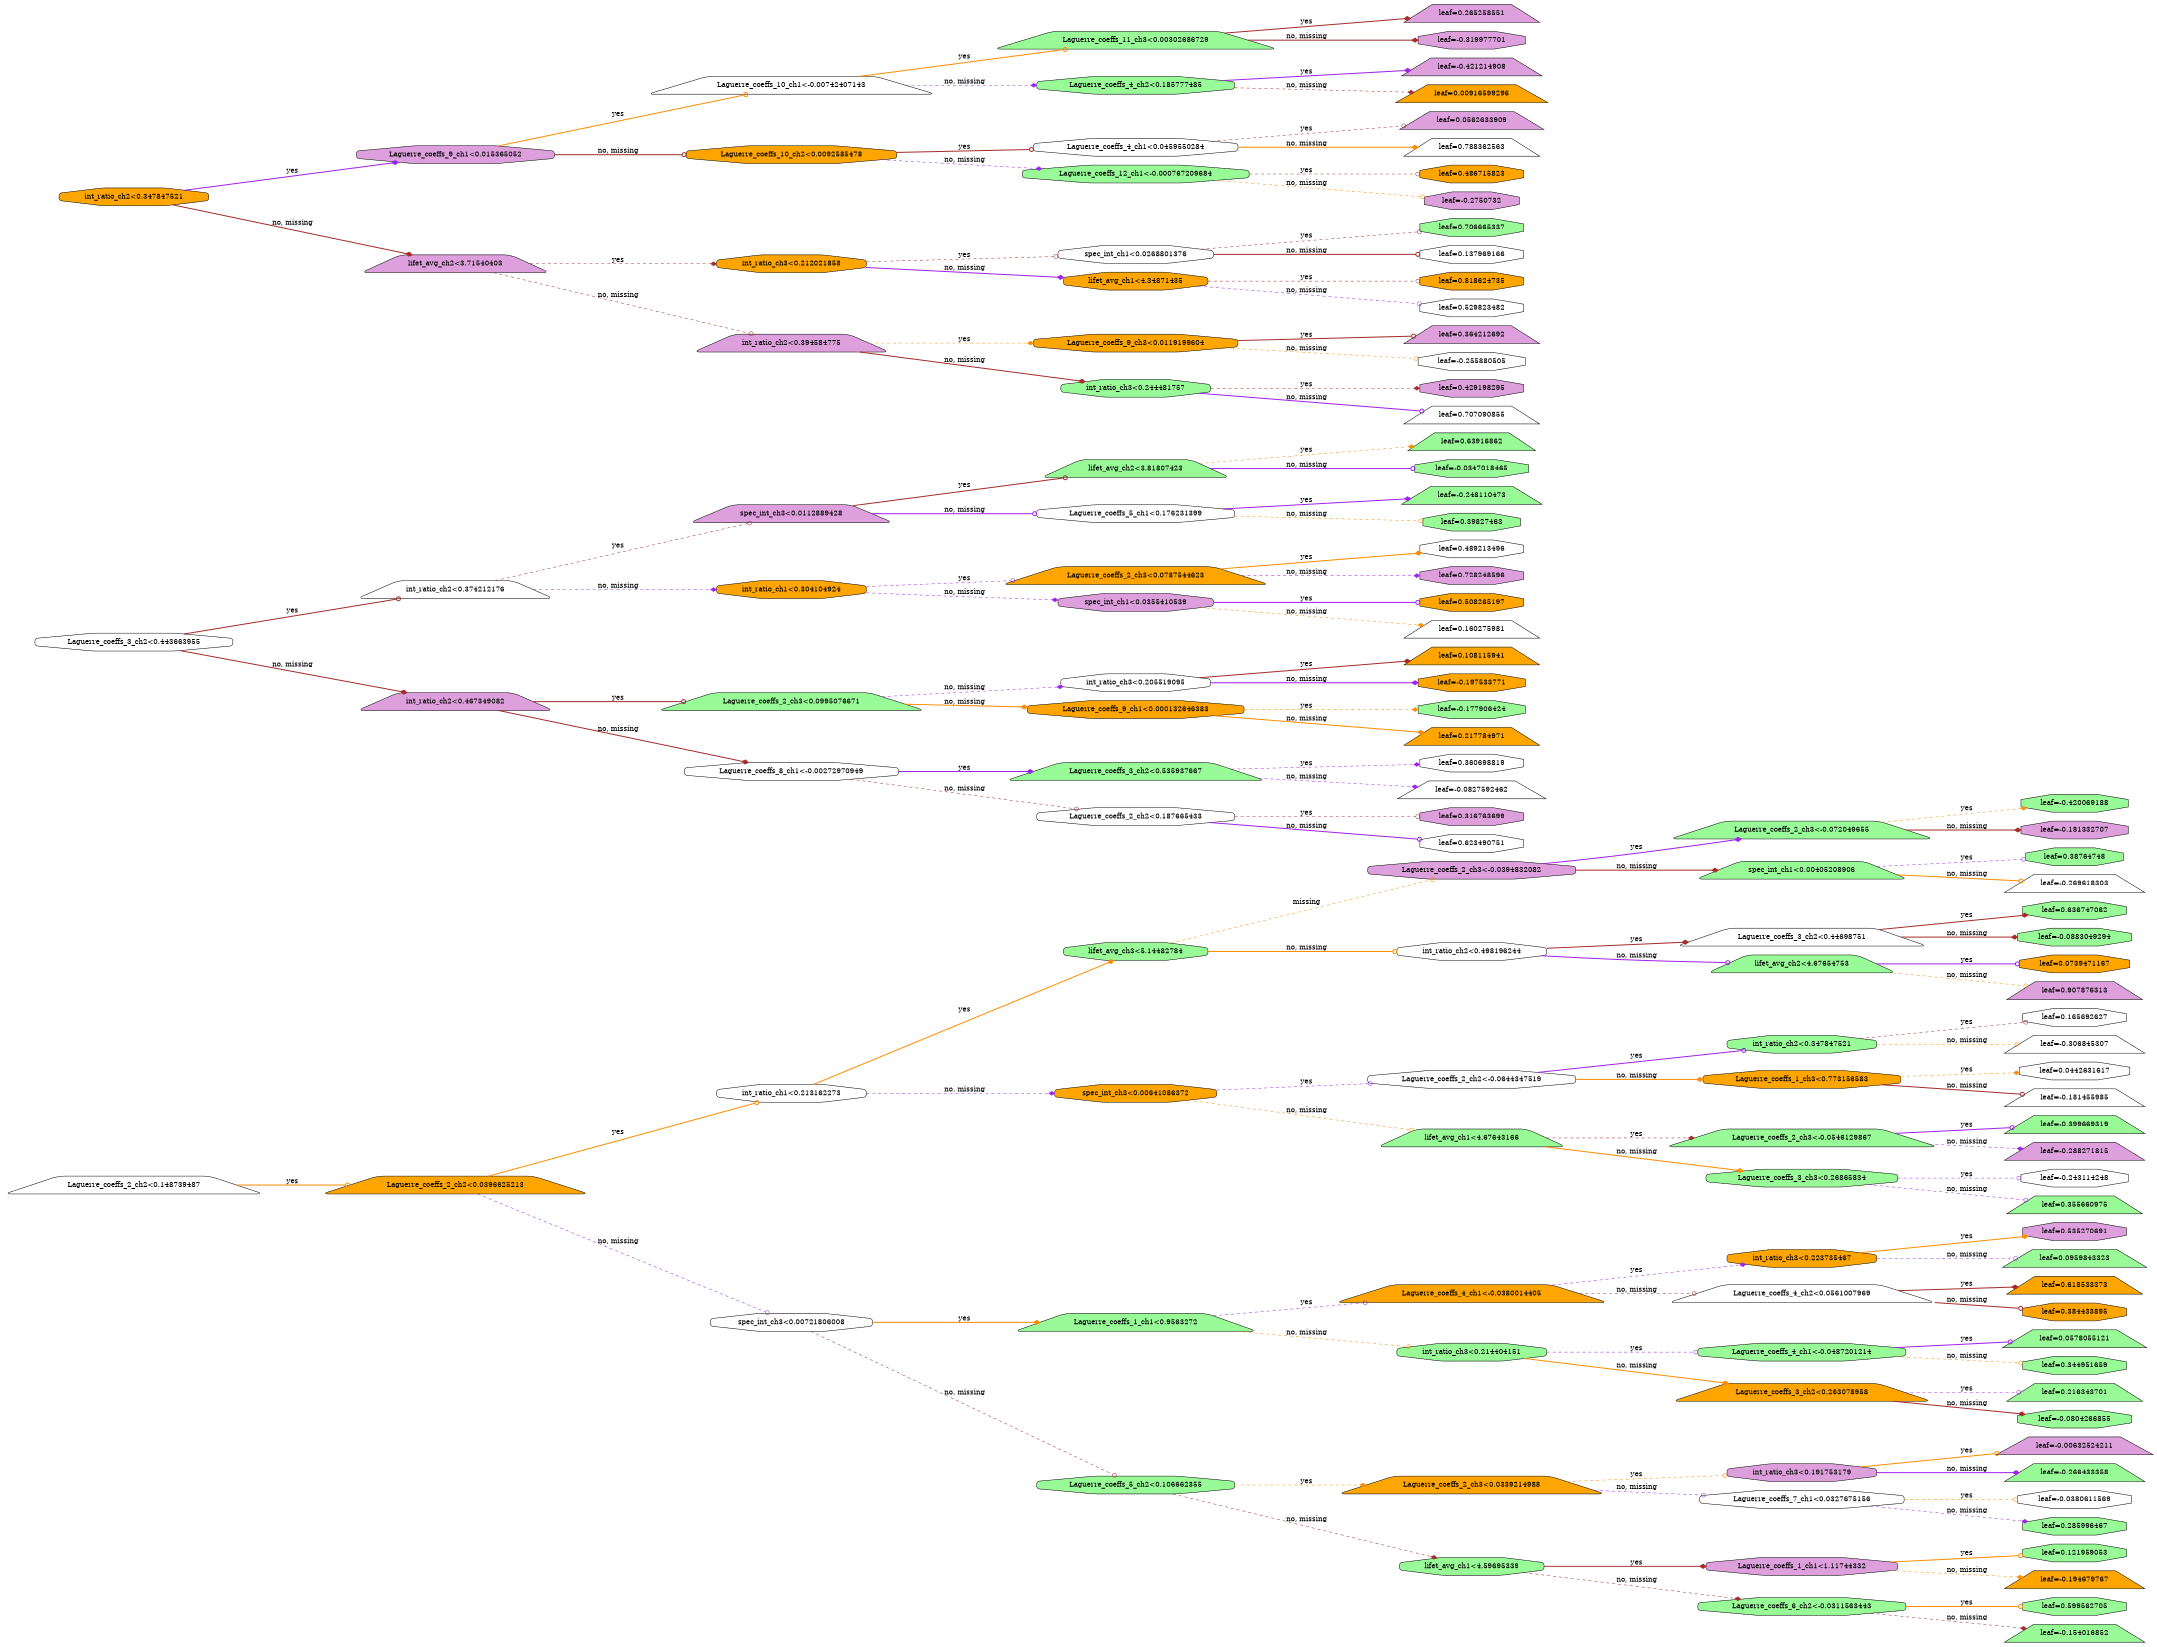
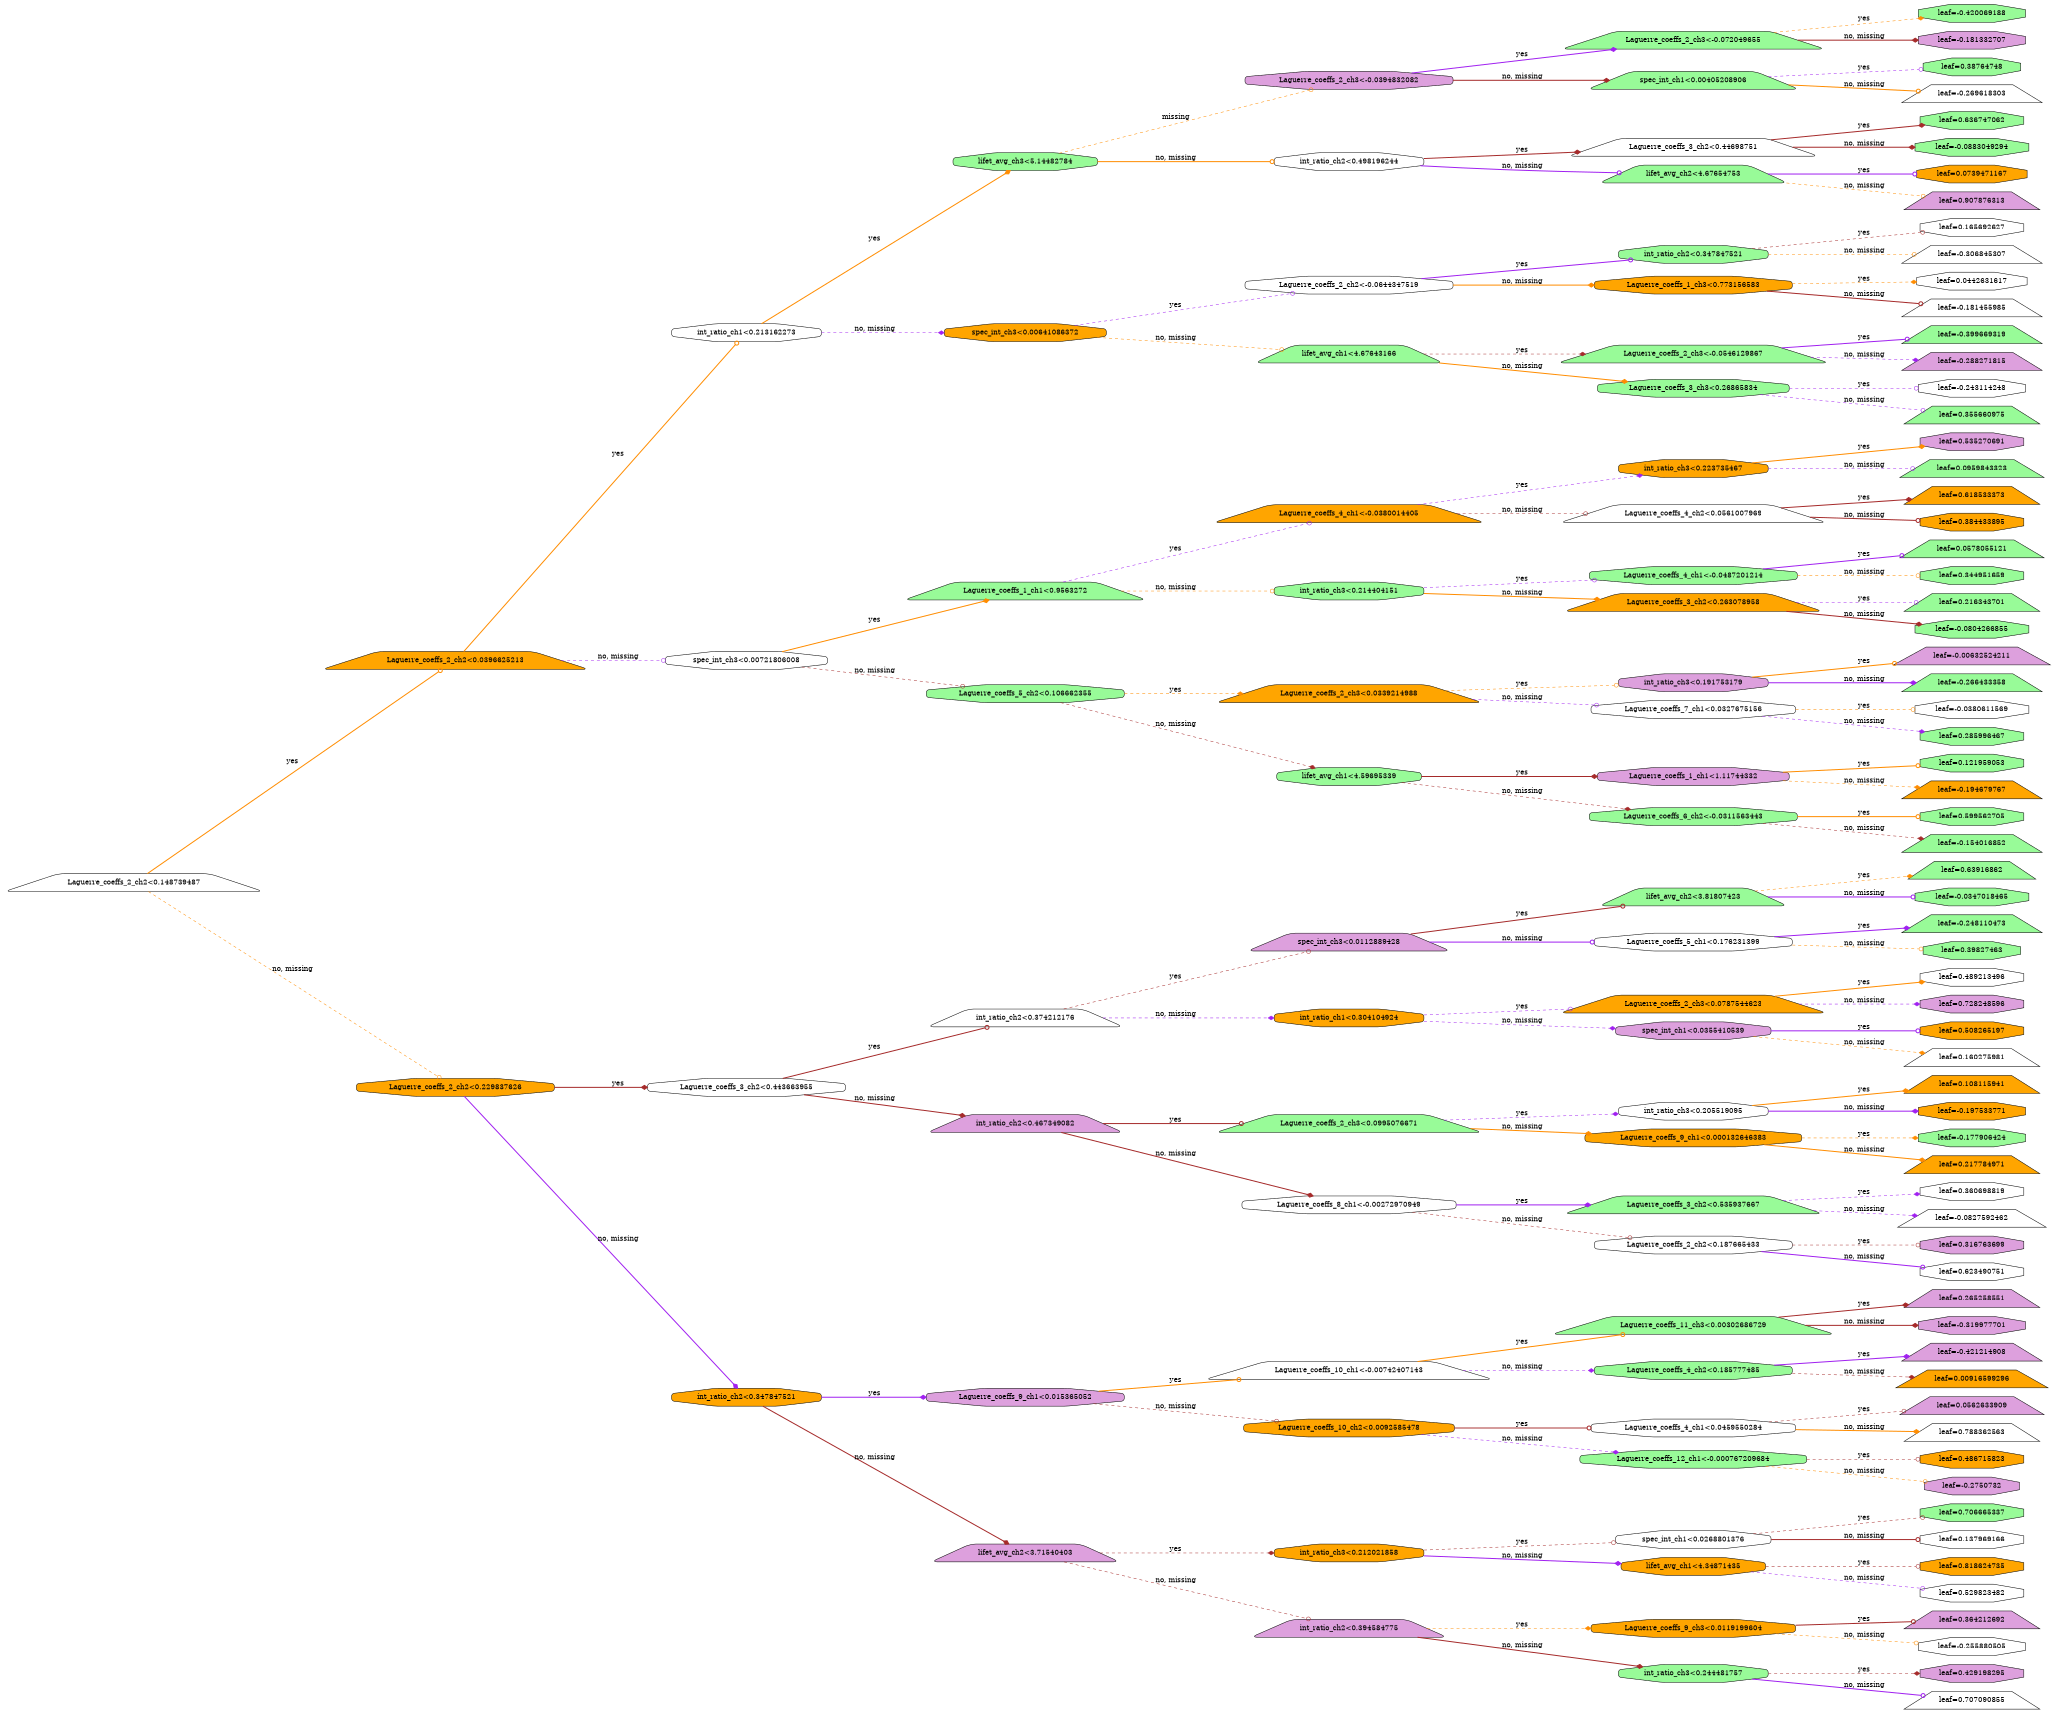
edge "Laguerre_coeffs_9_ch1<0.015365052" -> "Laguerre_coeffs_10_ch2<0.0092585478": style bold -> dashed
edge "int_ratio_ch3<0.205519095" -> "leaf=0.108115941": color brown -> darkorange
edge "Laguerre_coeffs_2_ch3<0.0995076671" -> "int_ratio_ch3<0.205519095": label "no, missing" -> "yes"
node "Laguerre_coeffs_2_ch2<0.229837626": added
